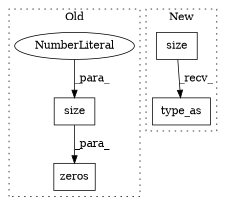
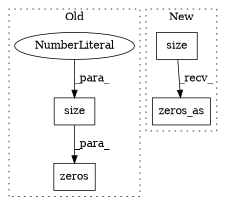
node "type_as": label "type_as" -> "zeros_as"
